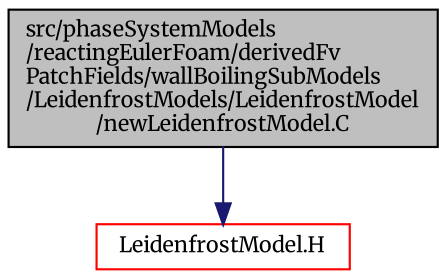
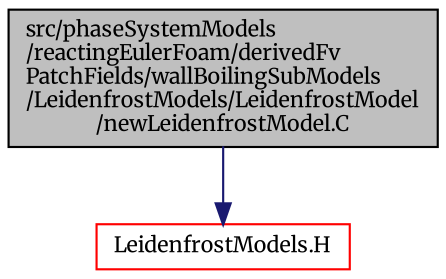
node "LeidenfrostModel.H": label "LeidenfrostModel.H" -> "LeidenfrostModels.H"
